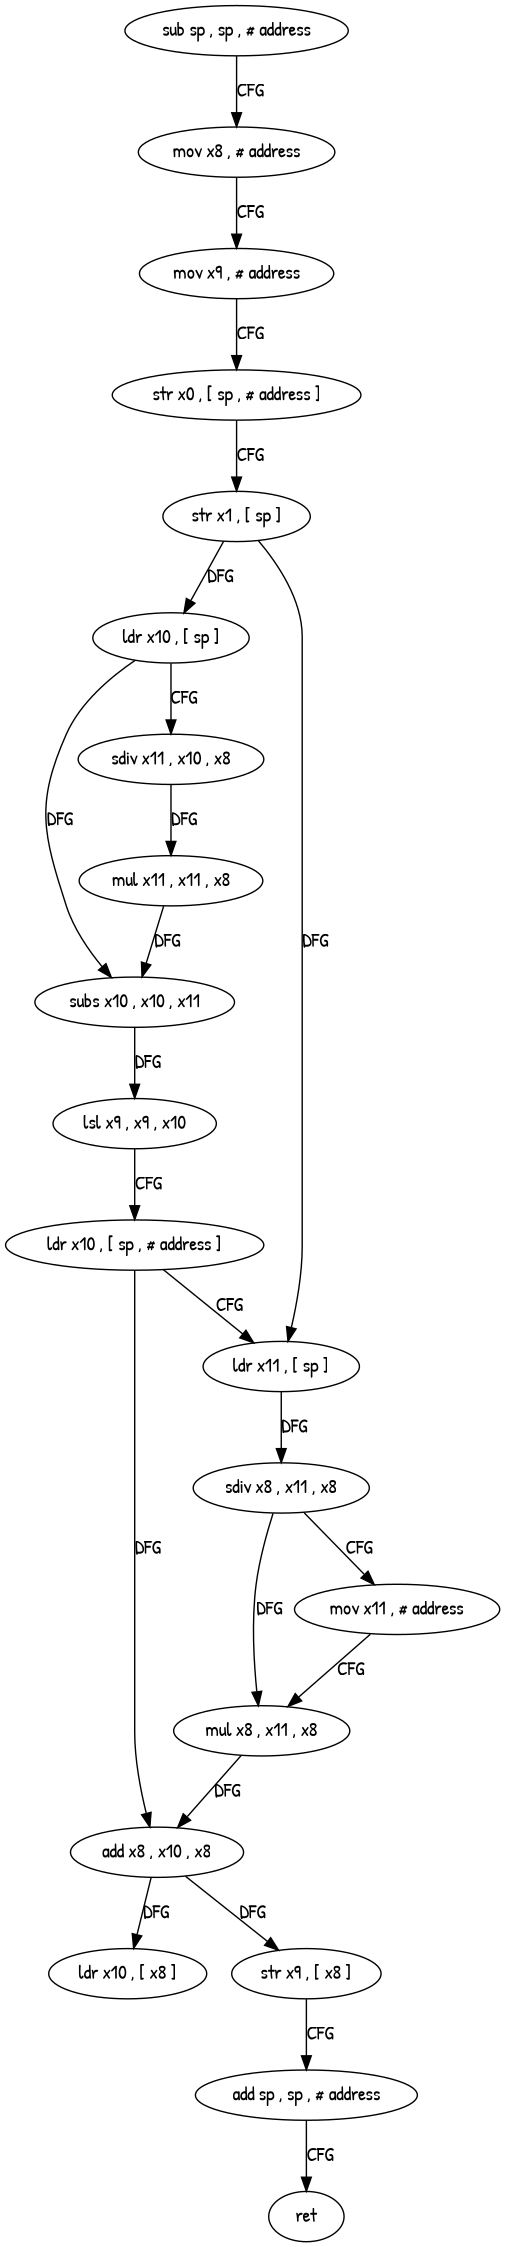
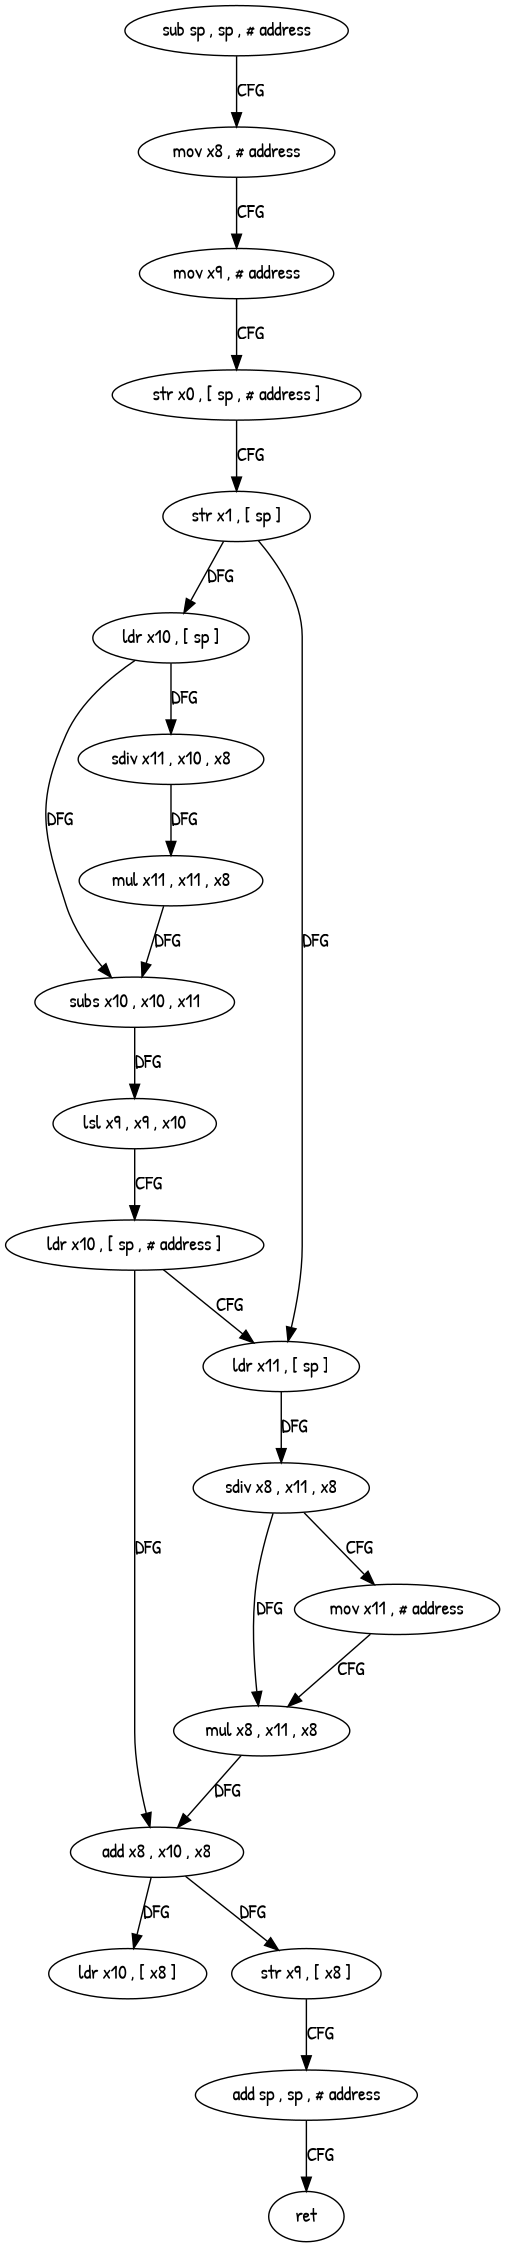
edge "ldr x10 , [ sp ]" -> "sdiv x11 , x10 , x8": label "CFG" -> "DFG"
